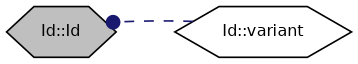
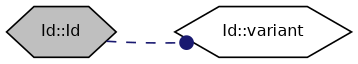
edge "Id::variant" -> "Id::Id": reversed
